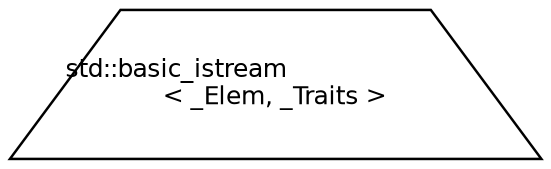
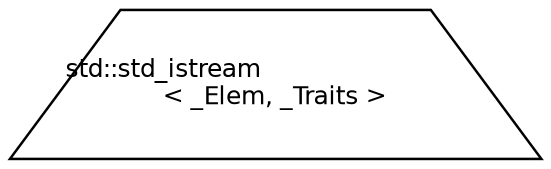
node "std::basic_istream < _Elem, _Traits >": label "std::basic_istream < _Elem, _Traits >" -> "std::std_istream < _Elem, _Traits >"
